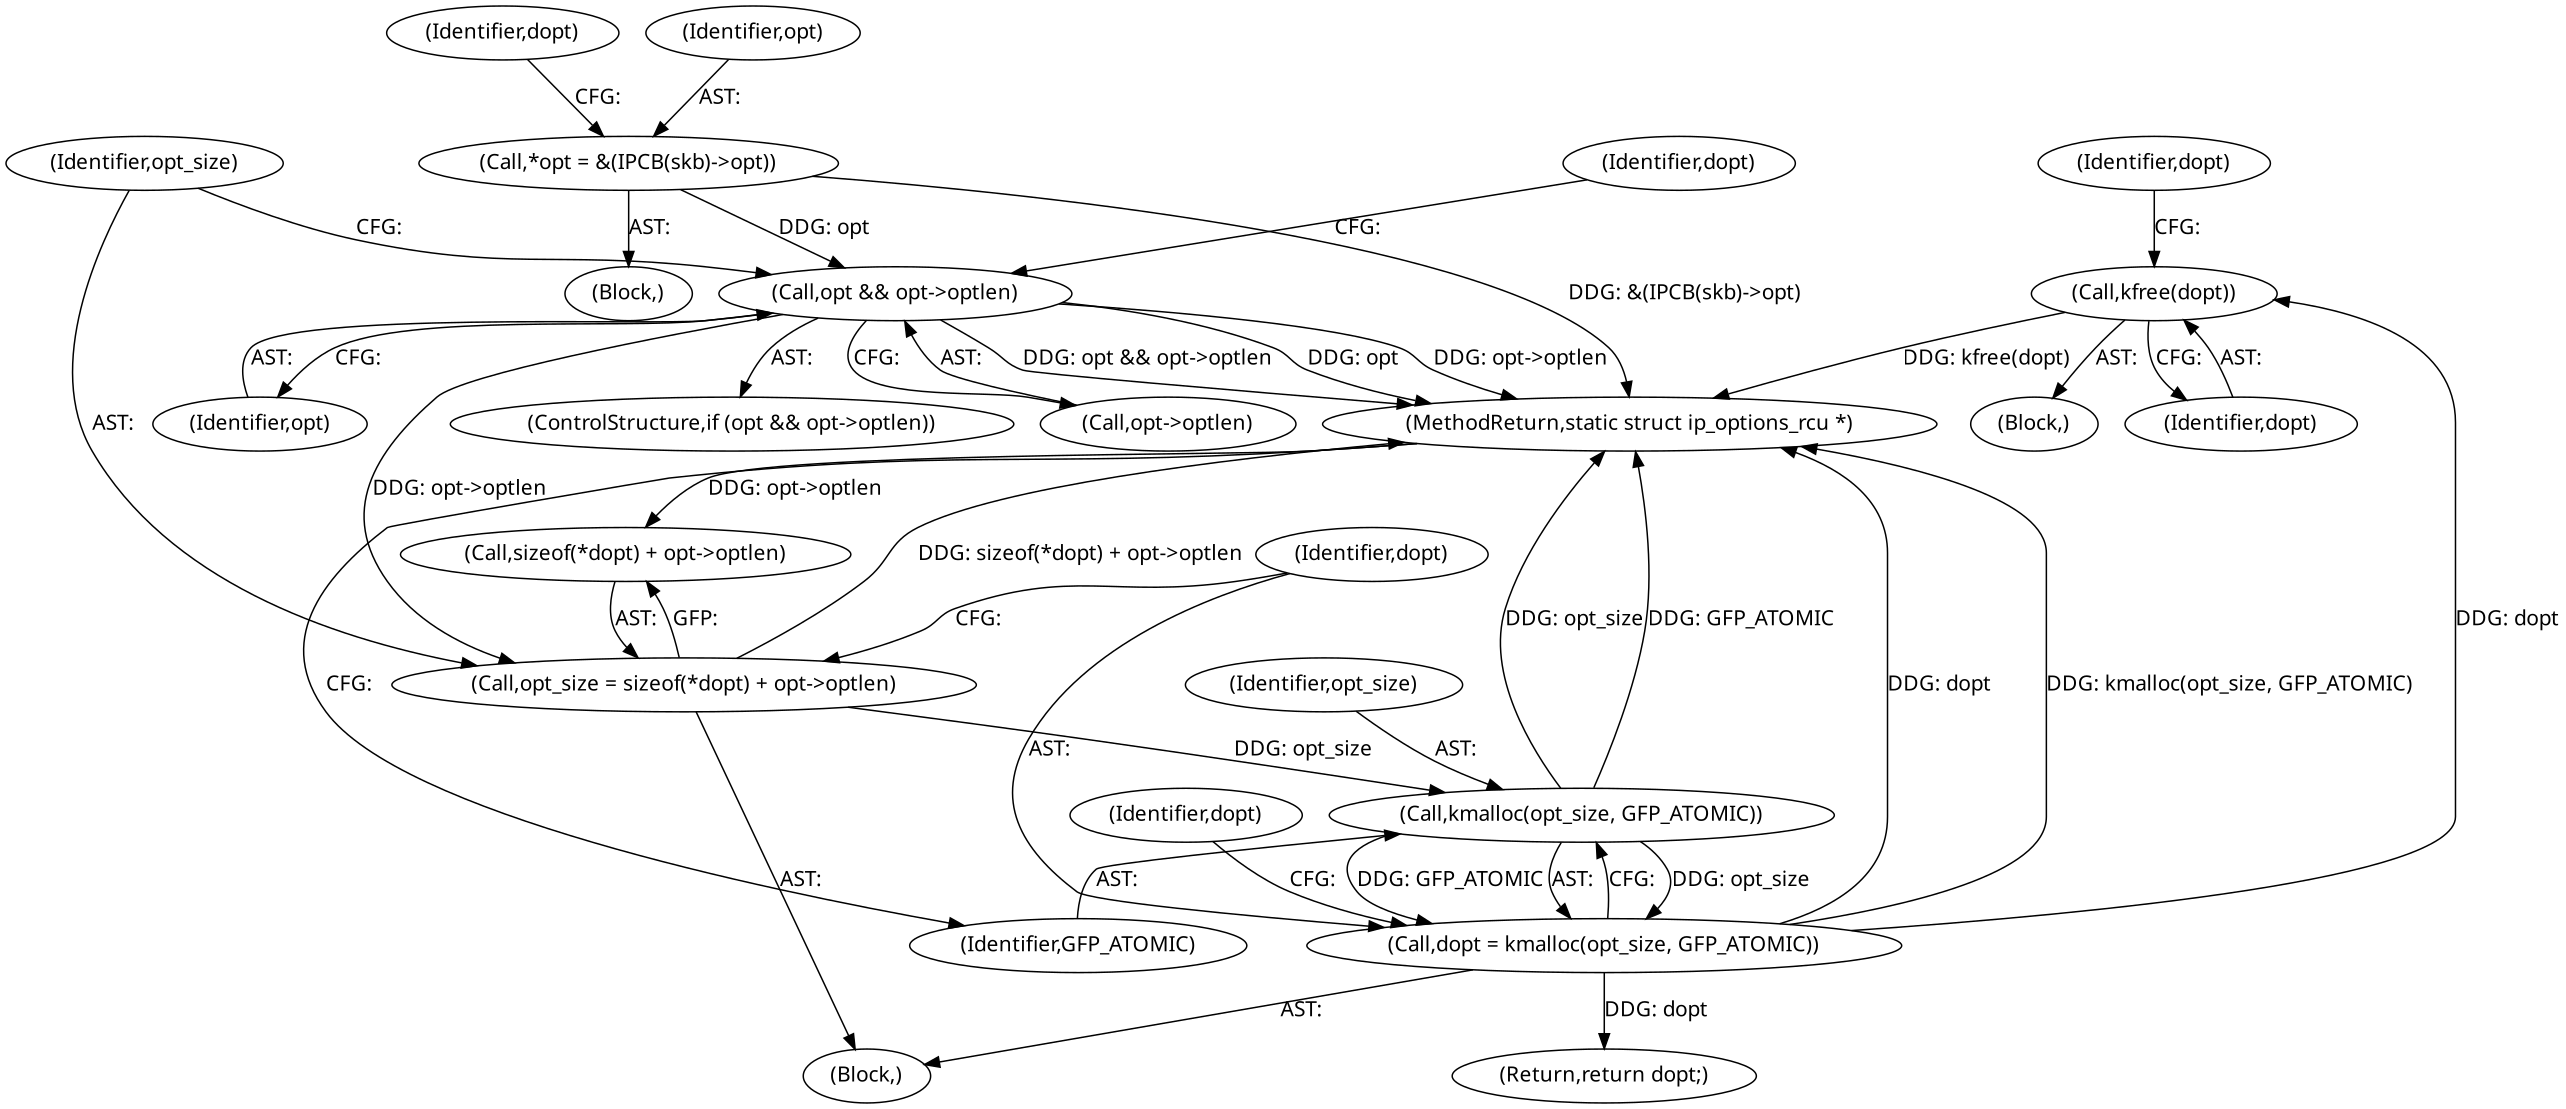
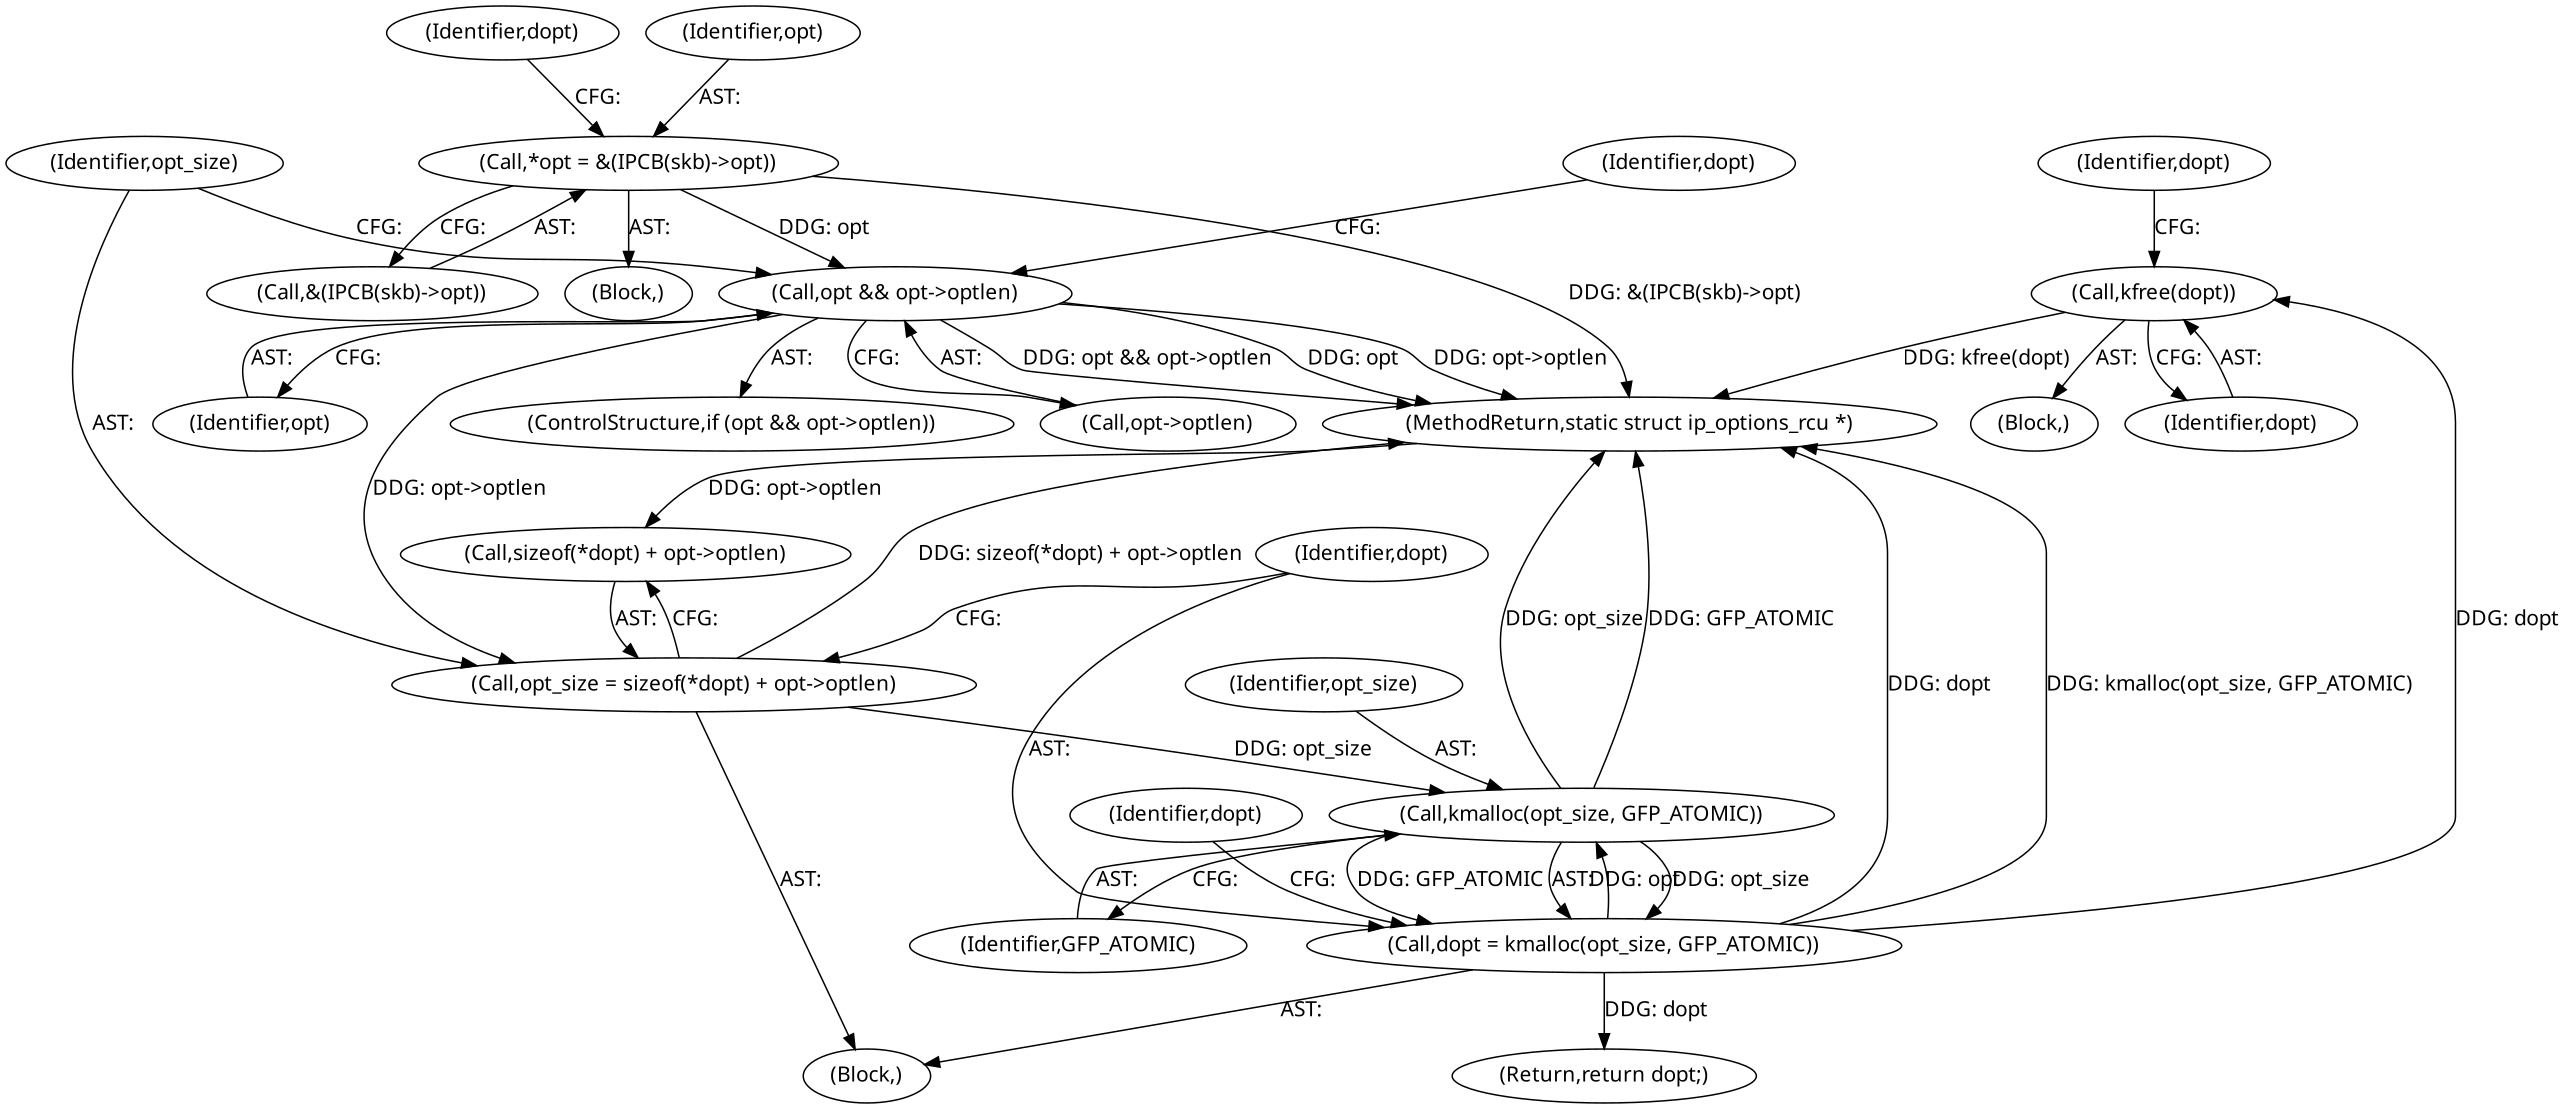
node "(Call,&(IPCB(skb)->opt))": added
edge "(MethodReturn,static struct ip_options_rcu *)" -> "(Identifier,GFP_ATOMIC)": now "(Call,kmalloc(opt_size, GFP_ATOMIC))" -> "(Identifier,GFP_ATOMIC)"
edge "(Call,opt_size = sizeof(*dopt) + opt->optlen)" -> "(Call,sizeof(*dopt) + opt->optlen)": label "GFP: " -> "CFG: "
edge "(Call,dopt = kmalloc(opt_size, GFP_ATOMIC))" -> "(Call,kmalloc(opt_size, GFP_ATOMIC))": label "CFG: " -> "DDG: opt"
